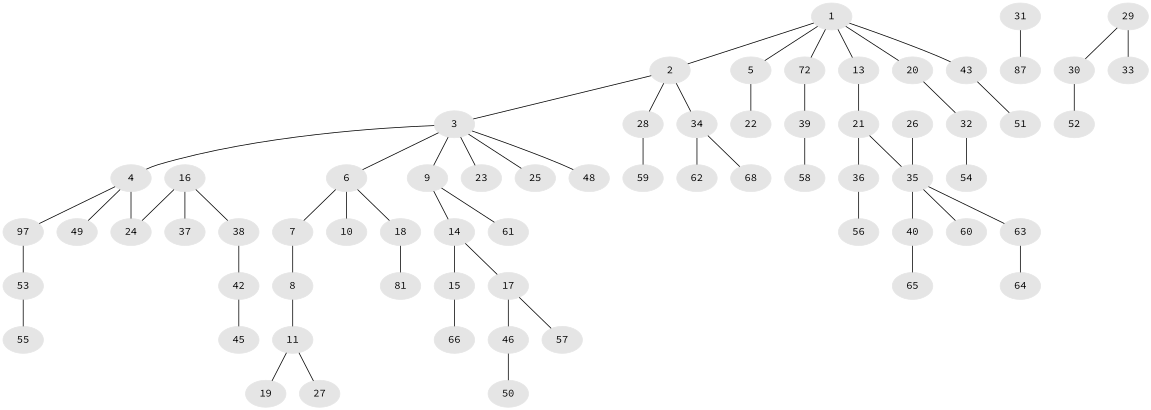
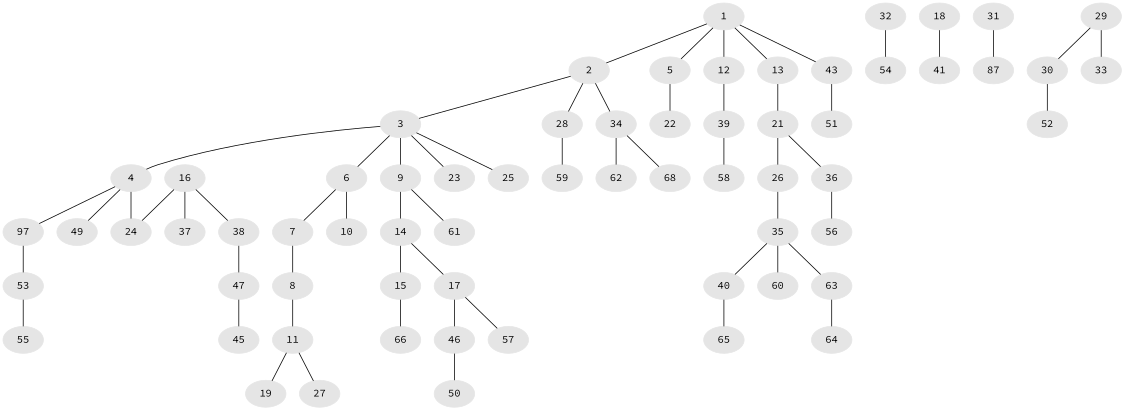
node "72": label "72" -> "12"
node "20": removed
edge "21" -- "35": now "21" -- "26"
node "48": removed
edge "6" -- "18": removed
node "42": label "42" -> "47"
node "81": label "81" -> "41"
